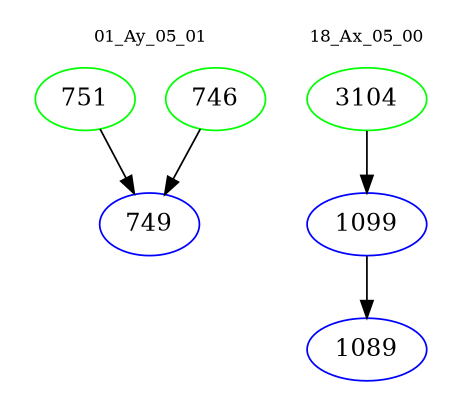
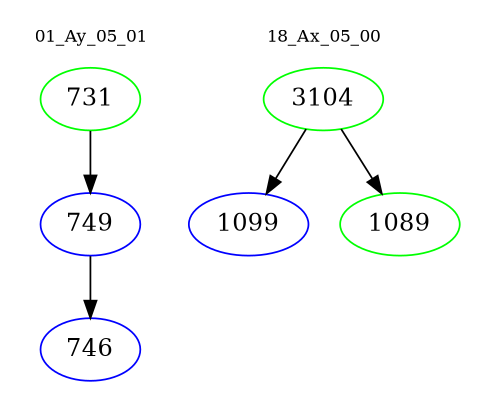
node "751": label "751" -> "731"
node "746": color green -> blue
edge "746" -> "749": reversed
edge "1099" -> "1089": now "3104" -> "1089"
node "1089": color blue -> green
